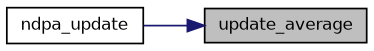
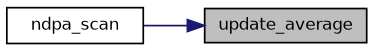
node "ndpa_update": label "ndpa_update" -> "ndpa_scan"
